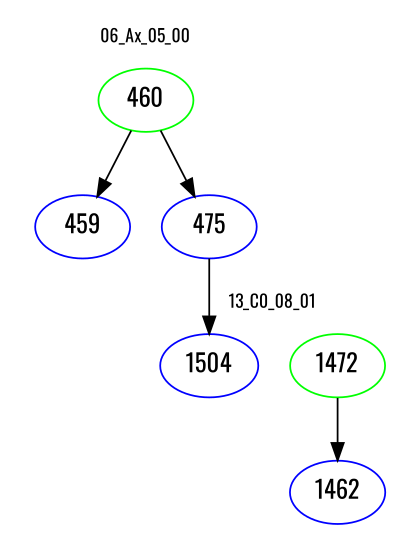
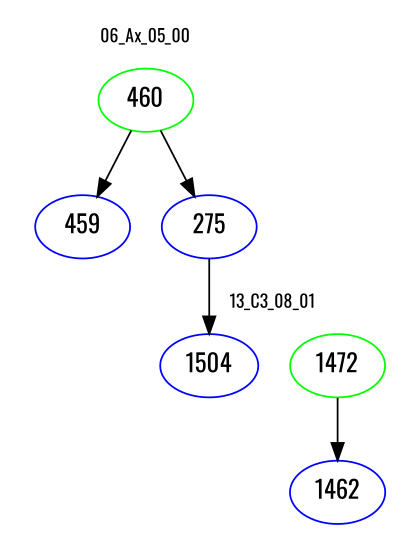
node "475": label "475" -> "275"
cluster "13_C0_08_01": label "13_C0_08_01" -> "13_C3_08_01"
